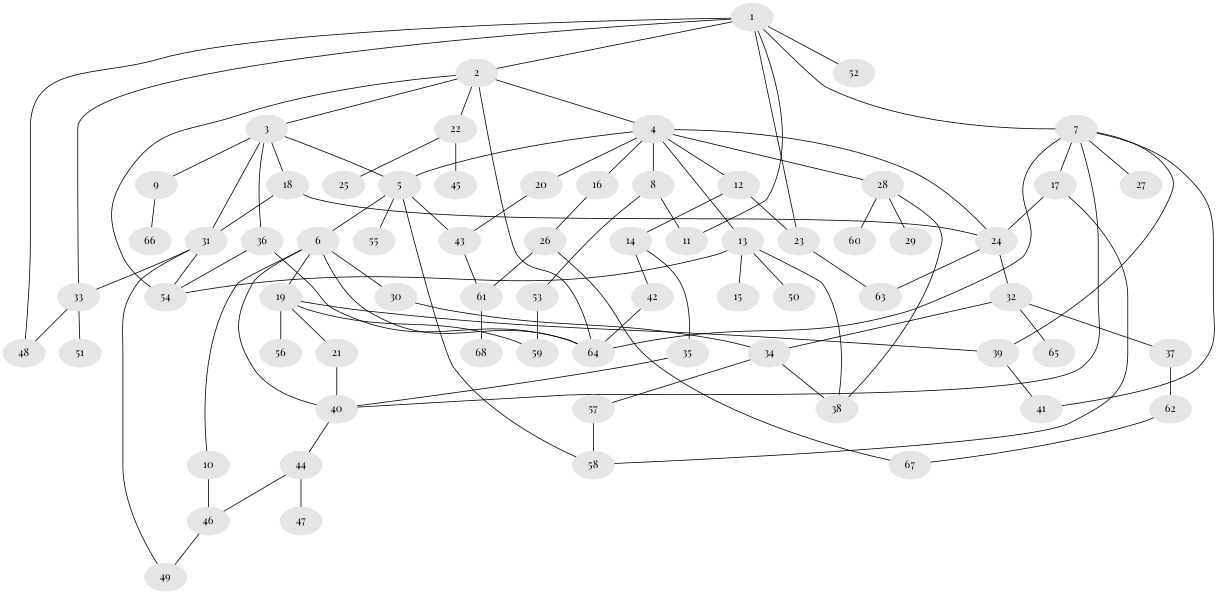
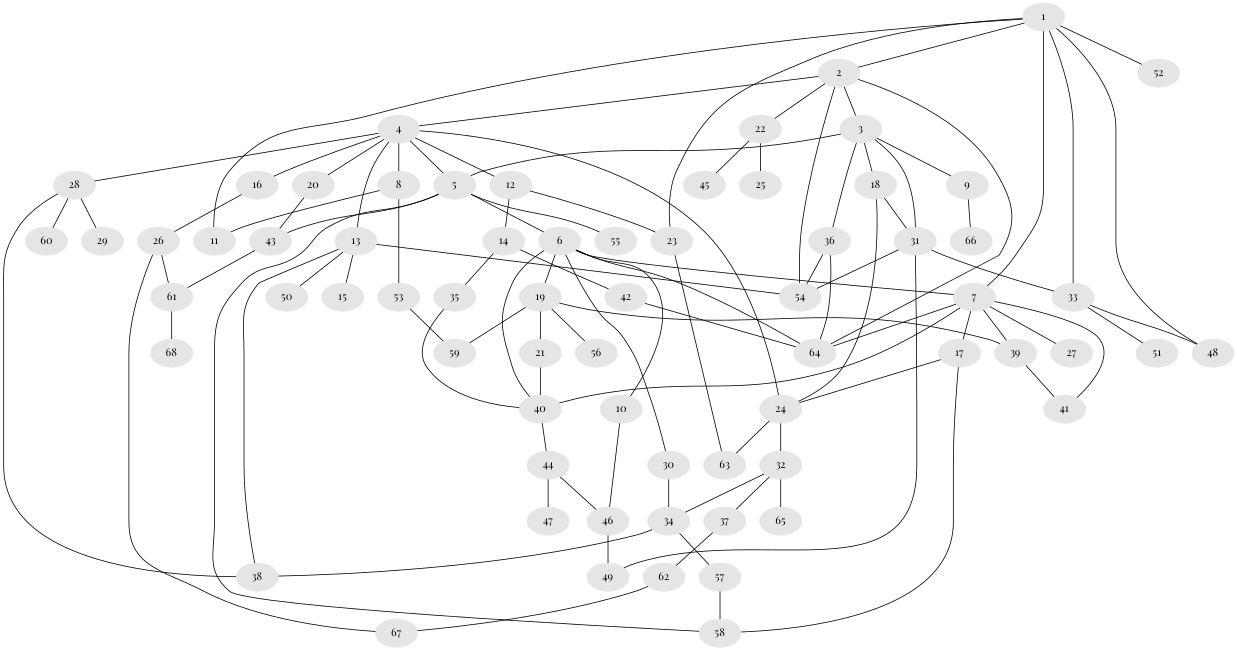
edge "6" -- "7": added
